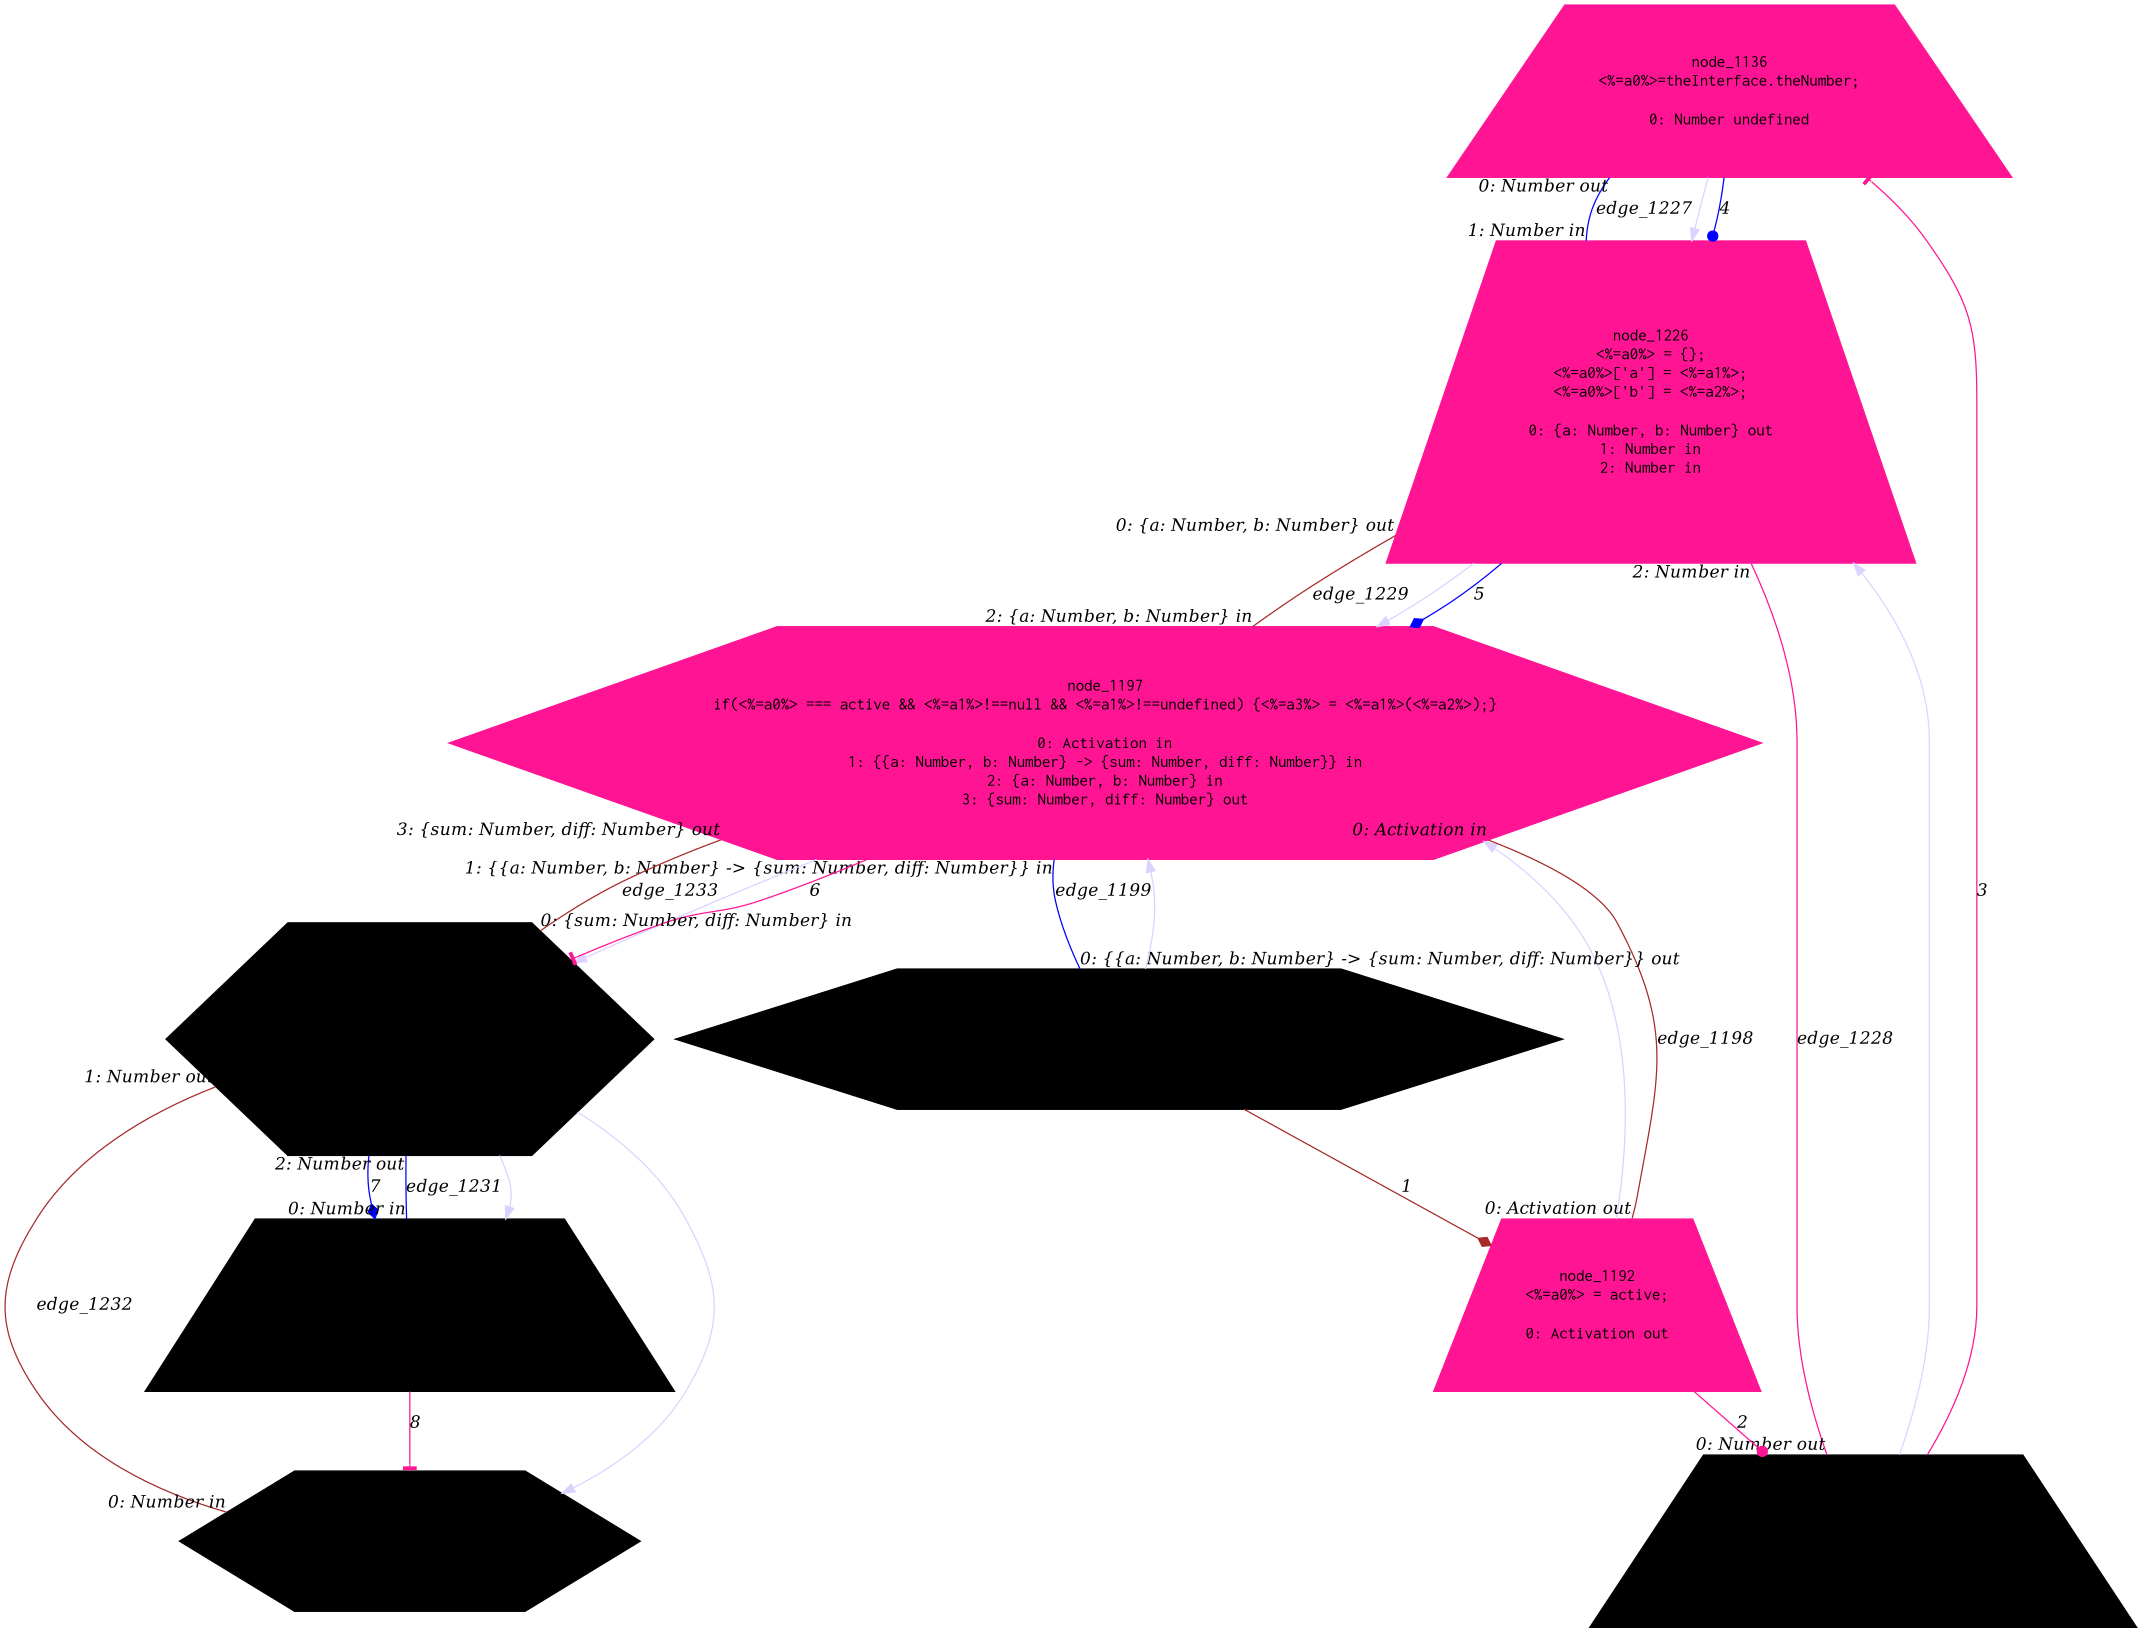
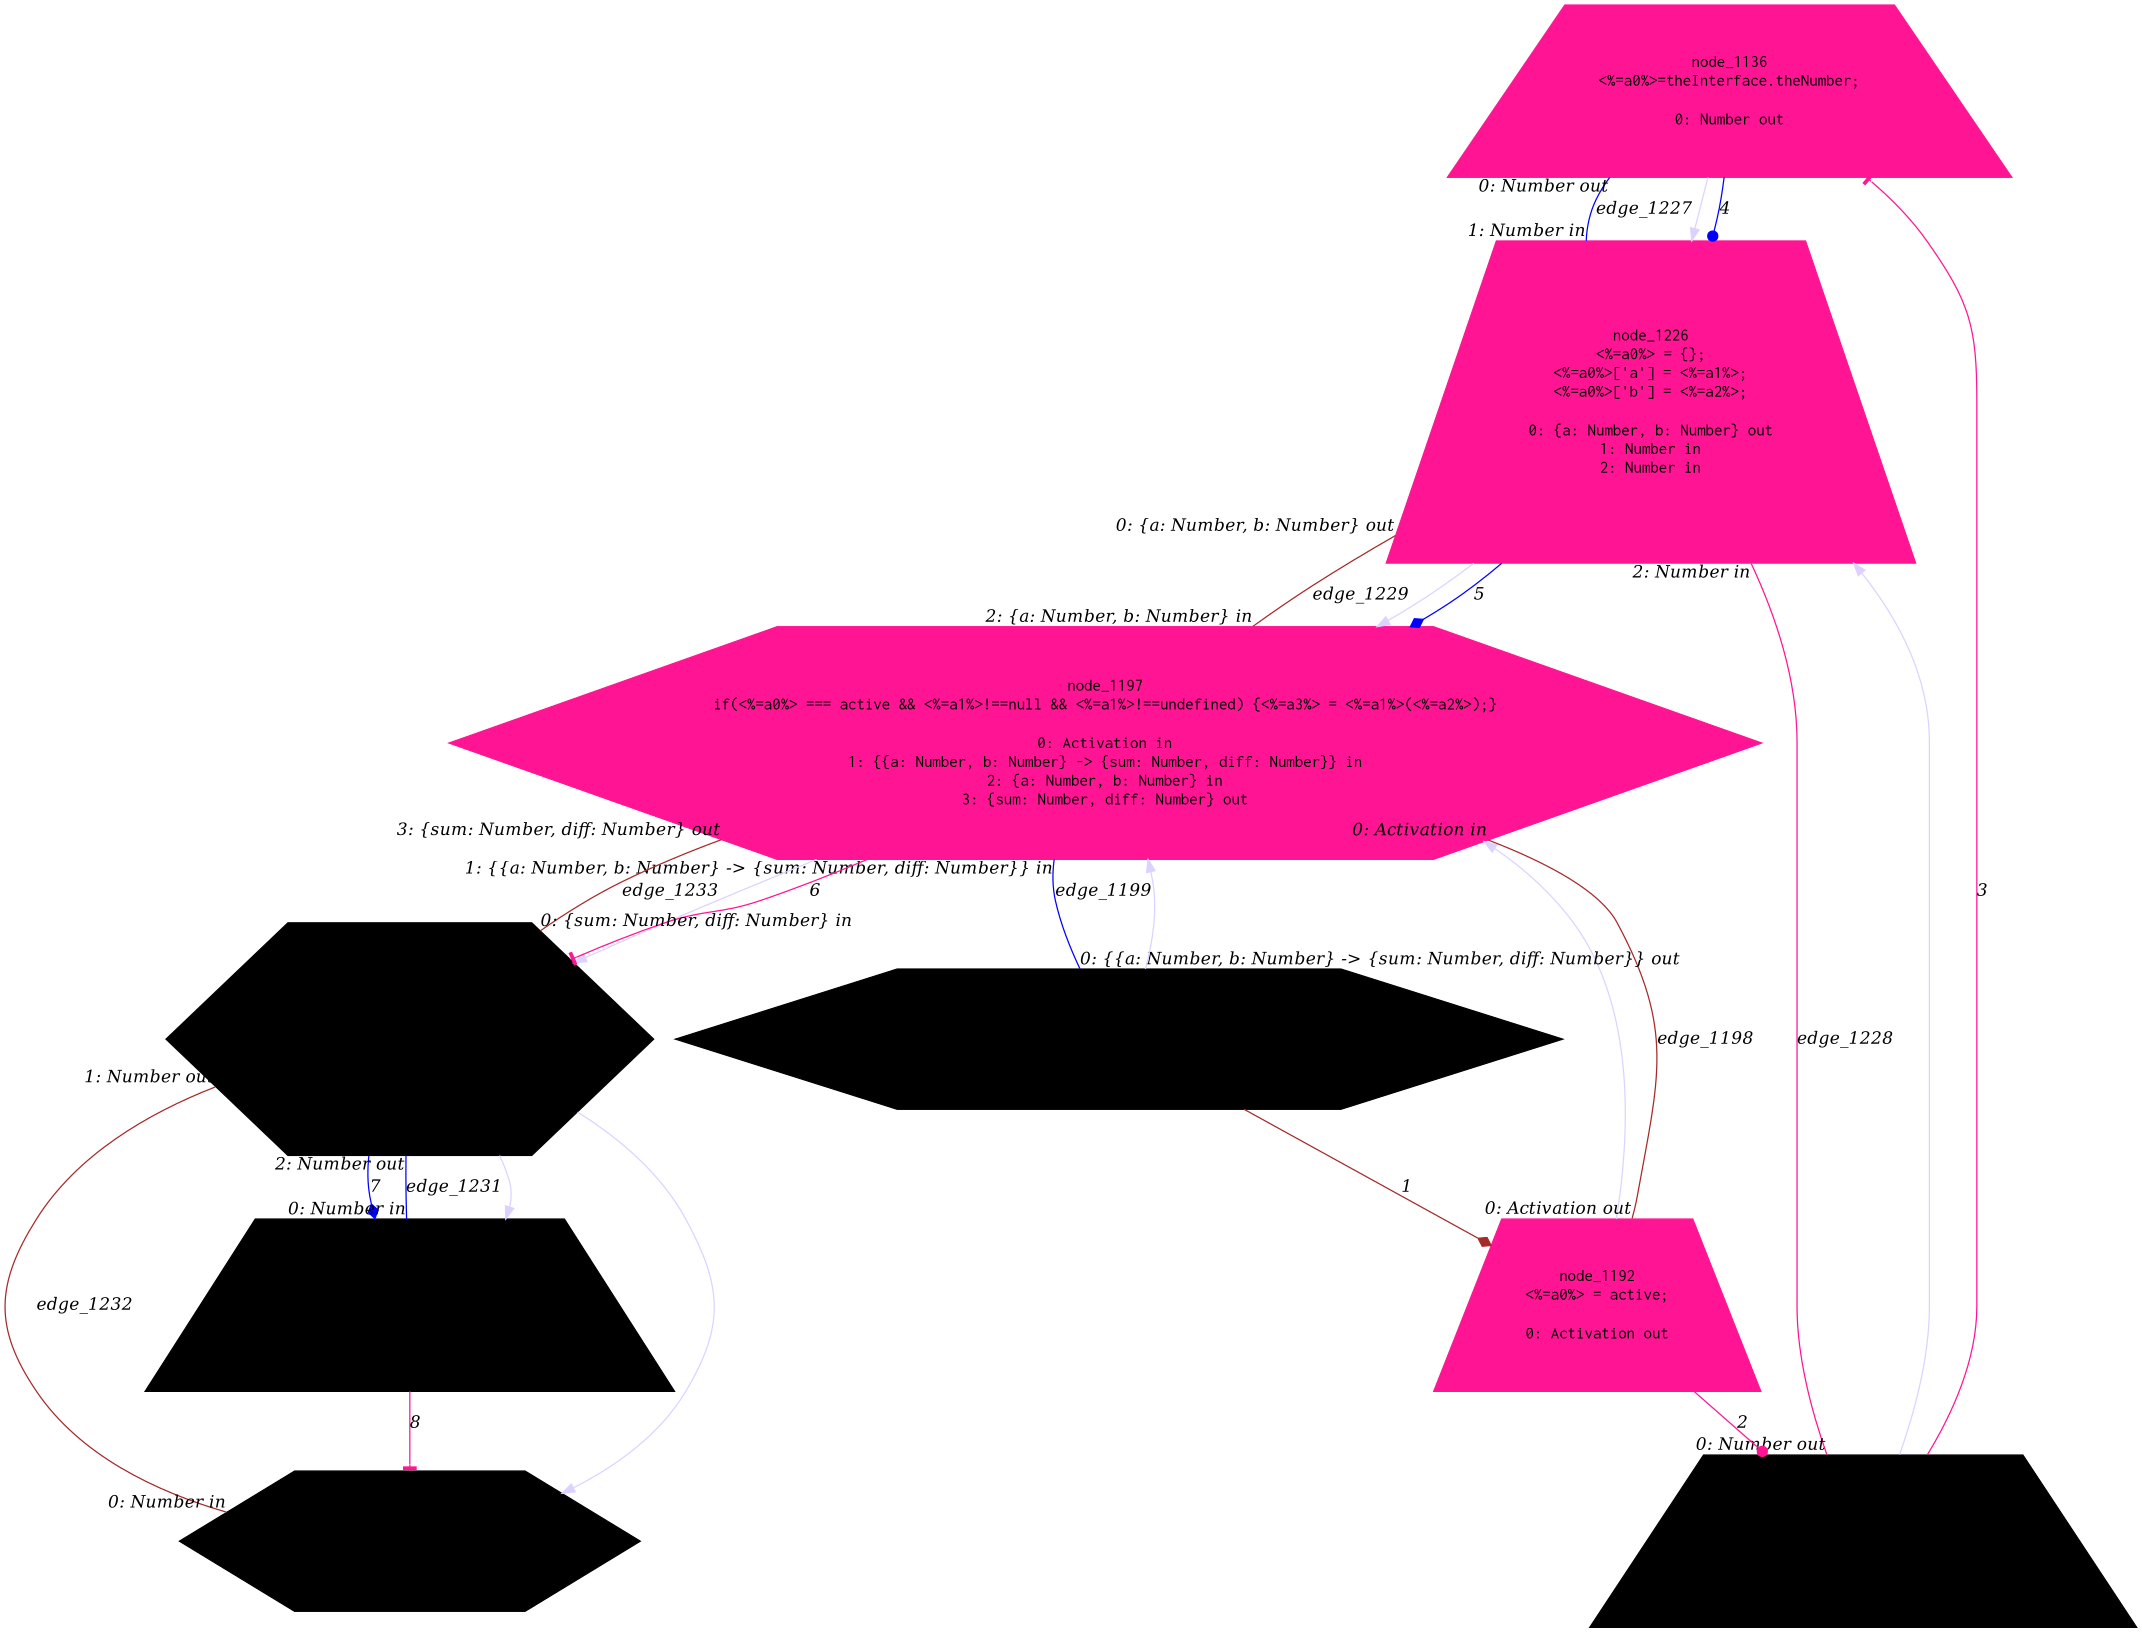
node "node_1136 <%=a0%>=theInterface.theNumber; 0: Number undefined": label "node_1136 <%=a0%>=theInterface.theNumber; 0: Number undefined" -> "node_1136 <%=a0%>=theInterface.theNumber; 0: Number out"
